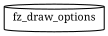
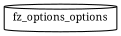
node "fz_draw_options": label "fz_draw_options" -> "fz_options_options"
